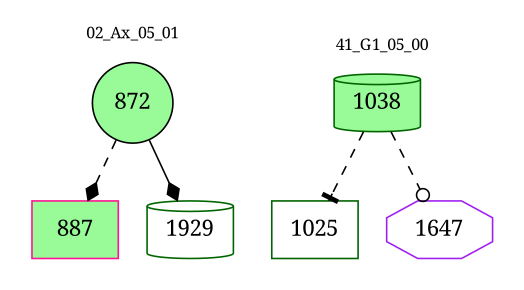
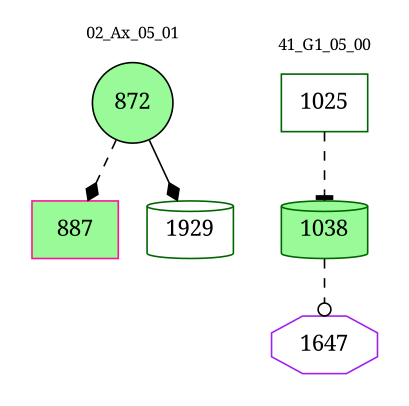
edge "1038" -> "1025": reversed
